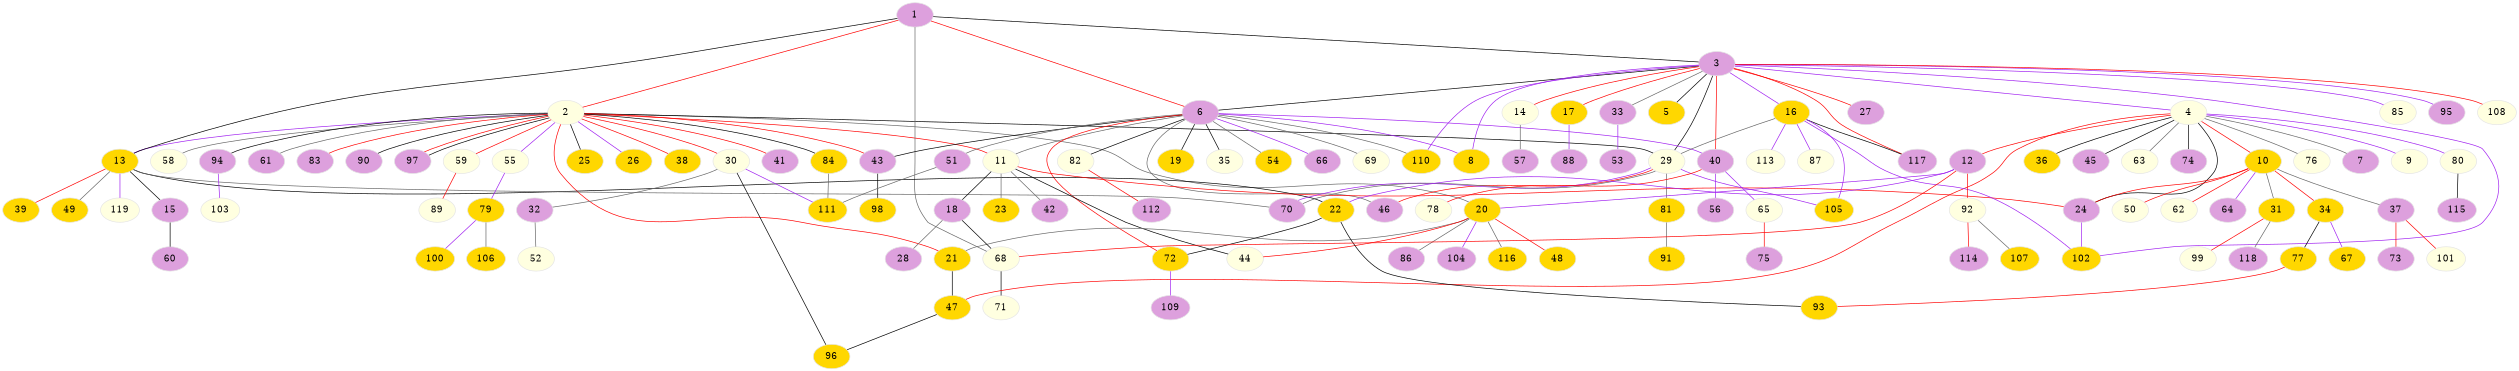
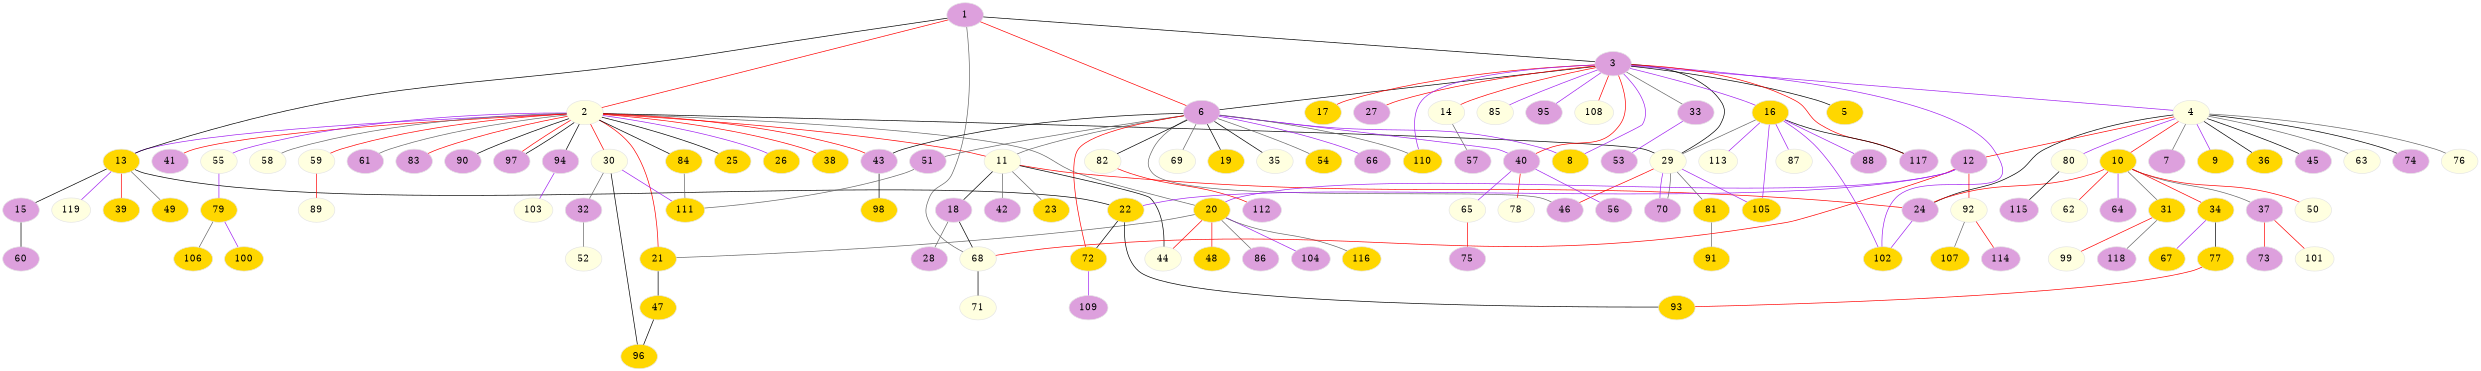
edge "17" -- "88": now "16" -- "88"
node "9": fillcolor lightyellow -> gold
edge "13" -- "70": removed
edge "4" -- "47": removed
